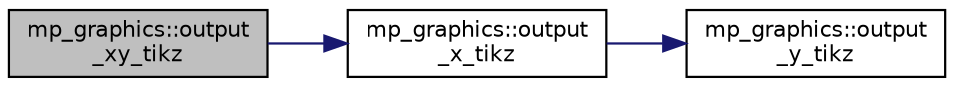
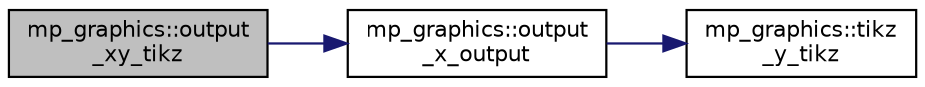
node "mp_graphics::output _x_tikz": label "mp_graphics::output _x_tikz" -> "mp_graphics::output _x_output"
node "mp_graphics::output _y_tikz": label "mp_graphics::output _y_tikz" -> "mp_graphics::tikz _y_tikz"
